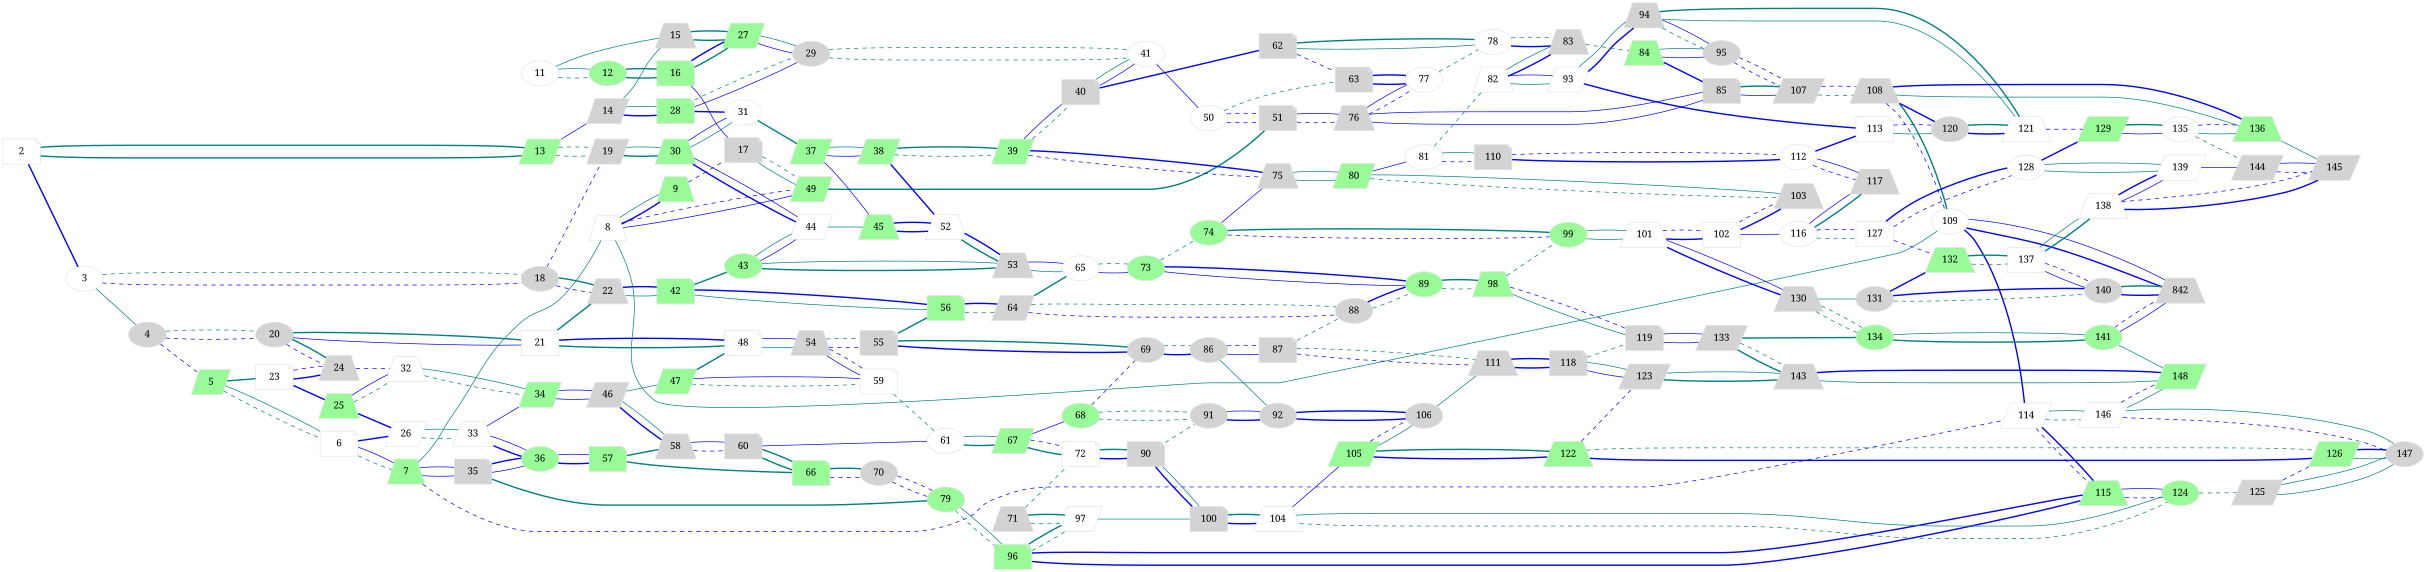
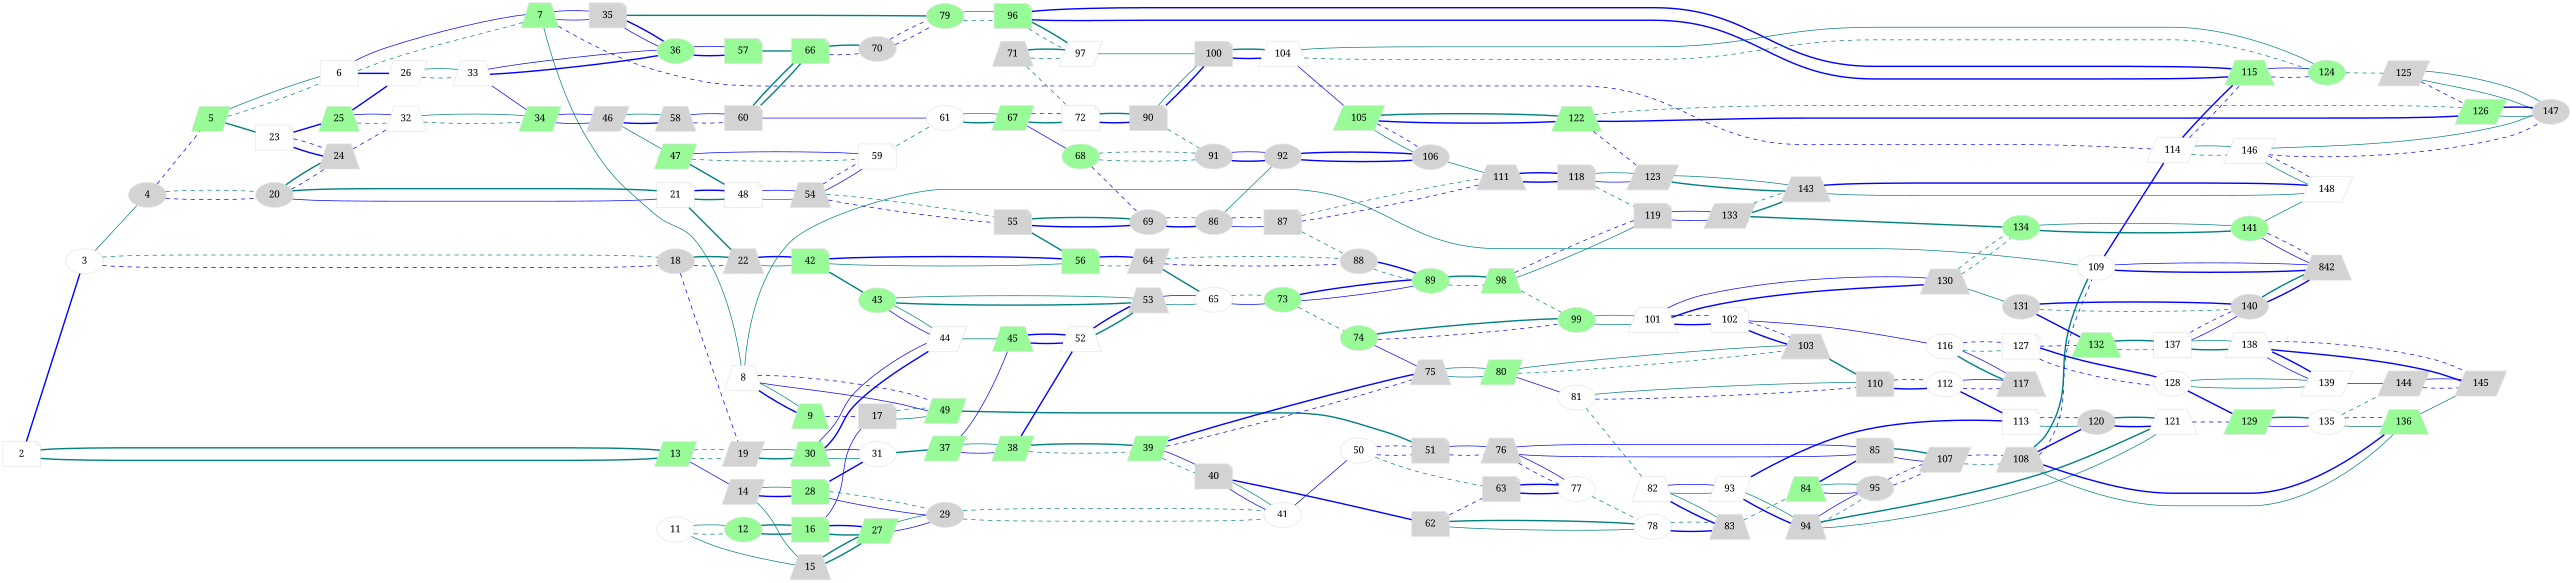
edge "103" -- "110": added
node "148": fillcolor palegreen -> white
edge "58" -- "57": removed
